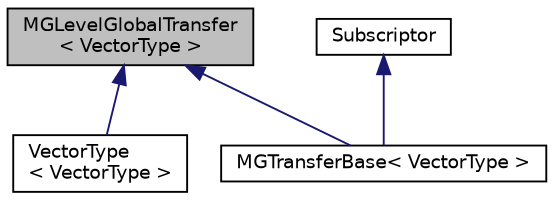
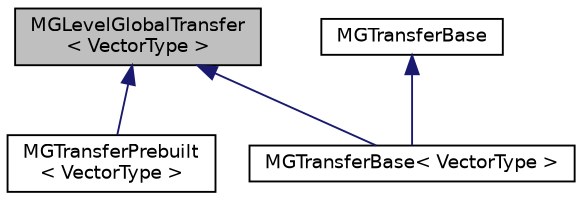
node "Subscriptor": label "Subscriptor" -> "MGTransferBase"
node "VectorType < VectorType >": label "VectorType < VectorType >" -> "MGTransferPrebuilt < VectorType >"
